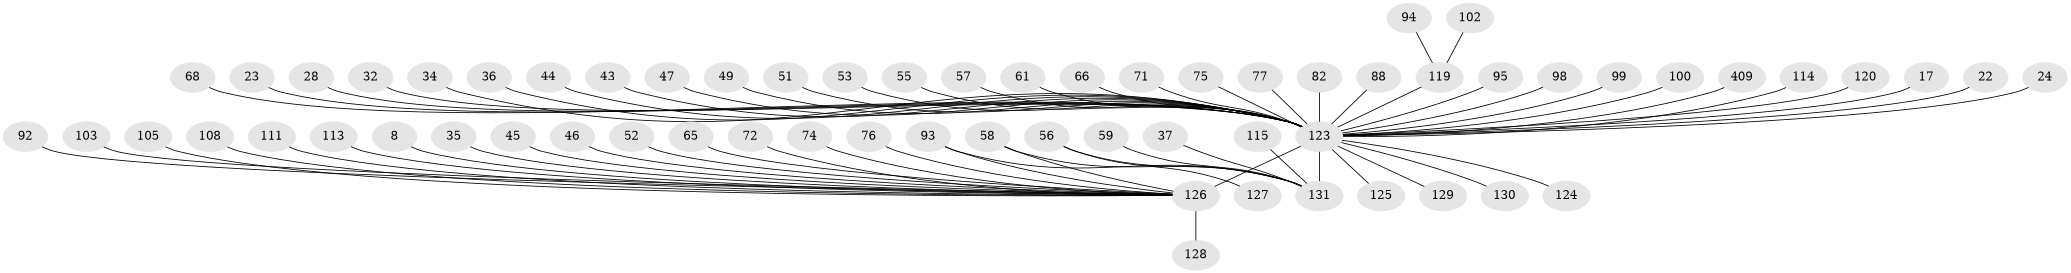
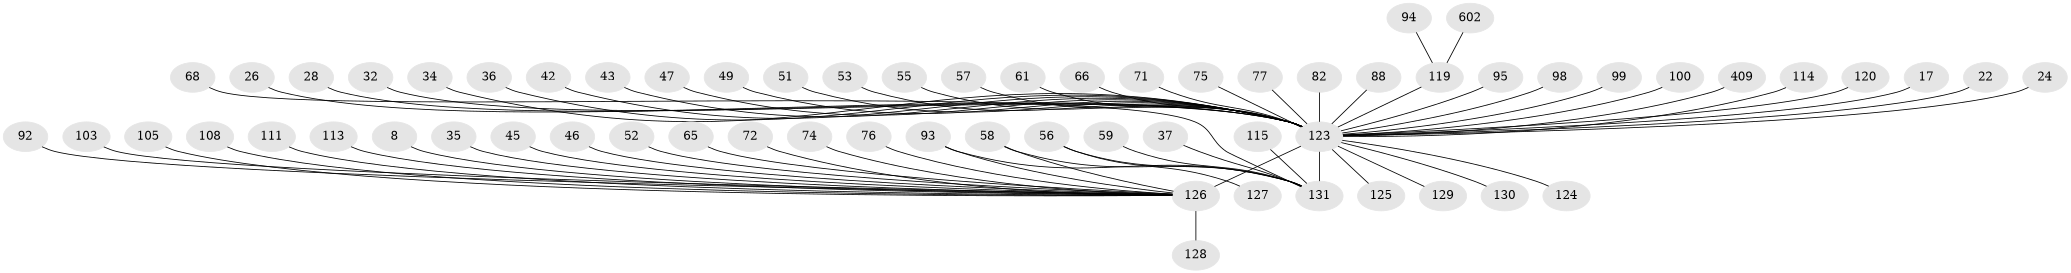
node "102": label "102" -> "602"
node "23": label "23" -> "26"
node "44": label "44" -> "42"
edge "68" -- "123": now "68" -- "131"
